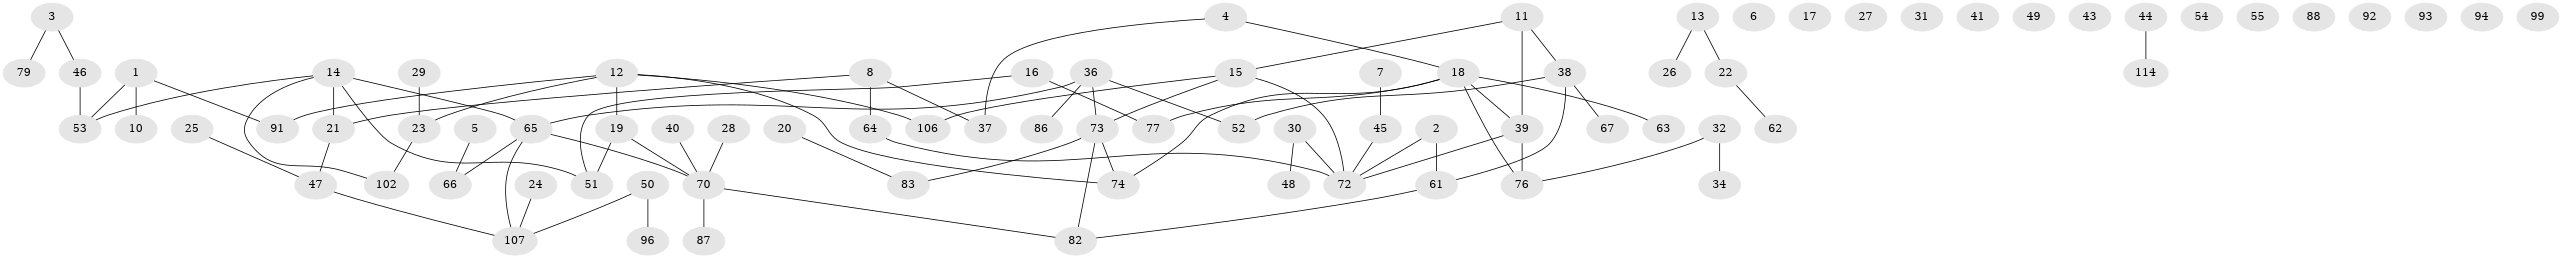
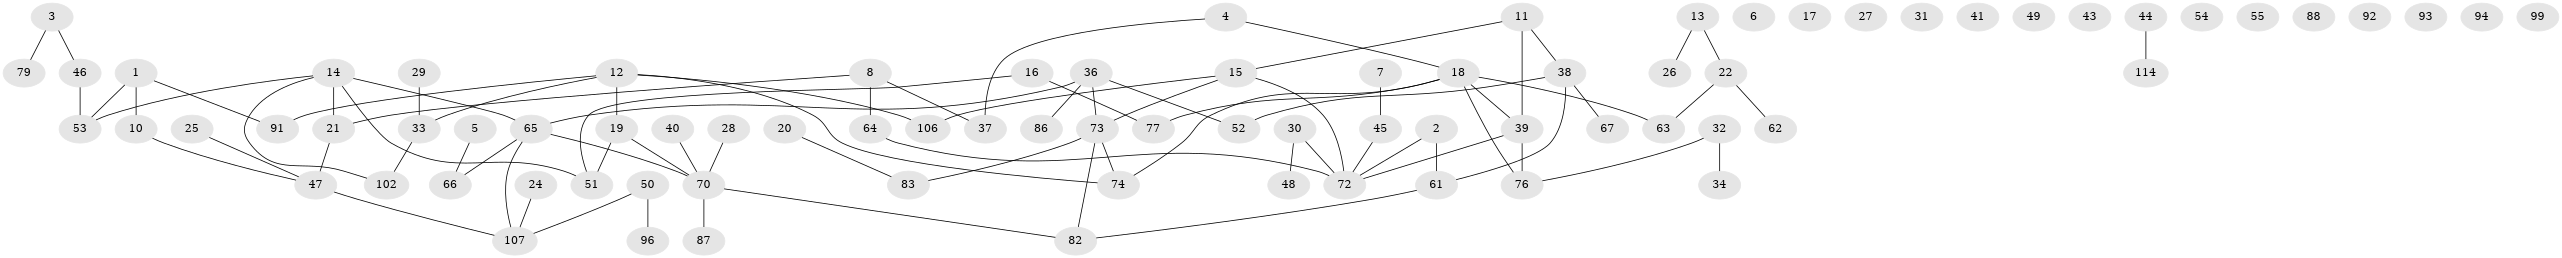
edge "22" -- "63": added
node "23": label "23" -> "33"
edge "10" -- "47": added
